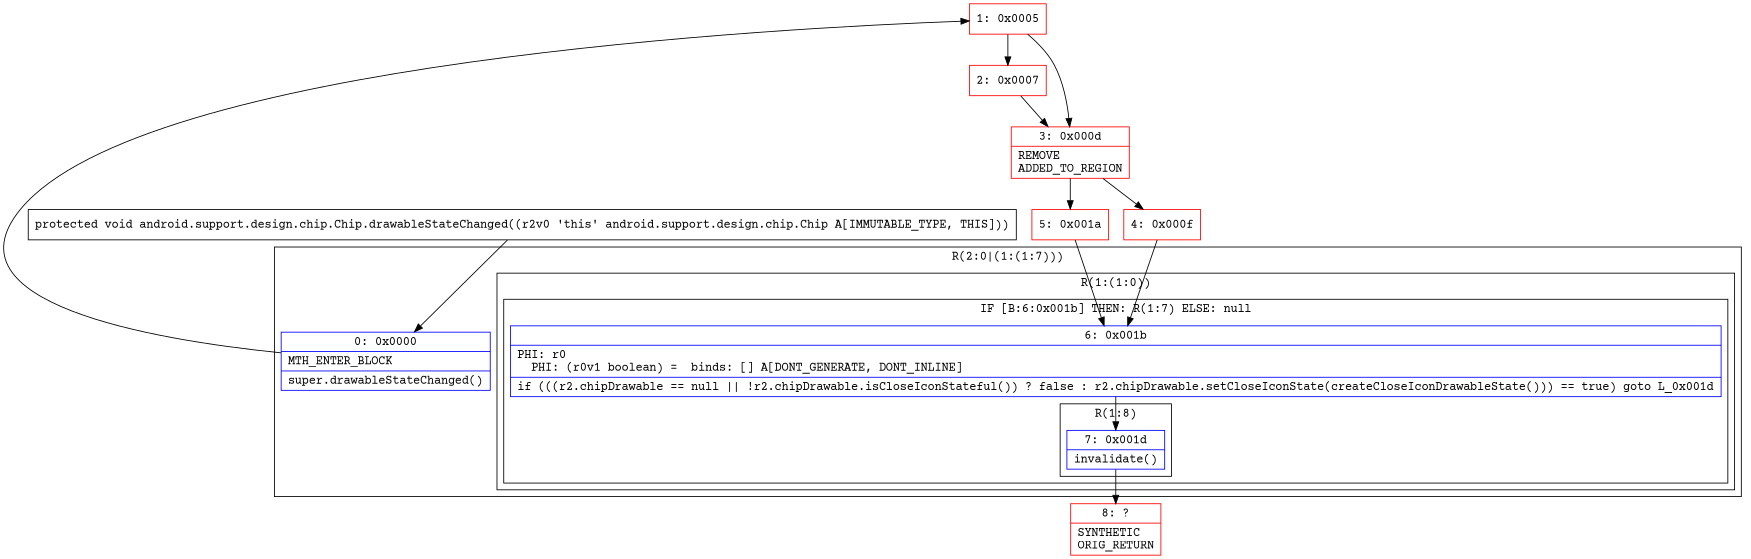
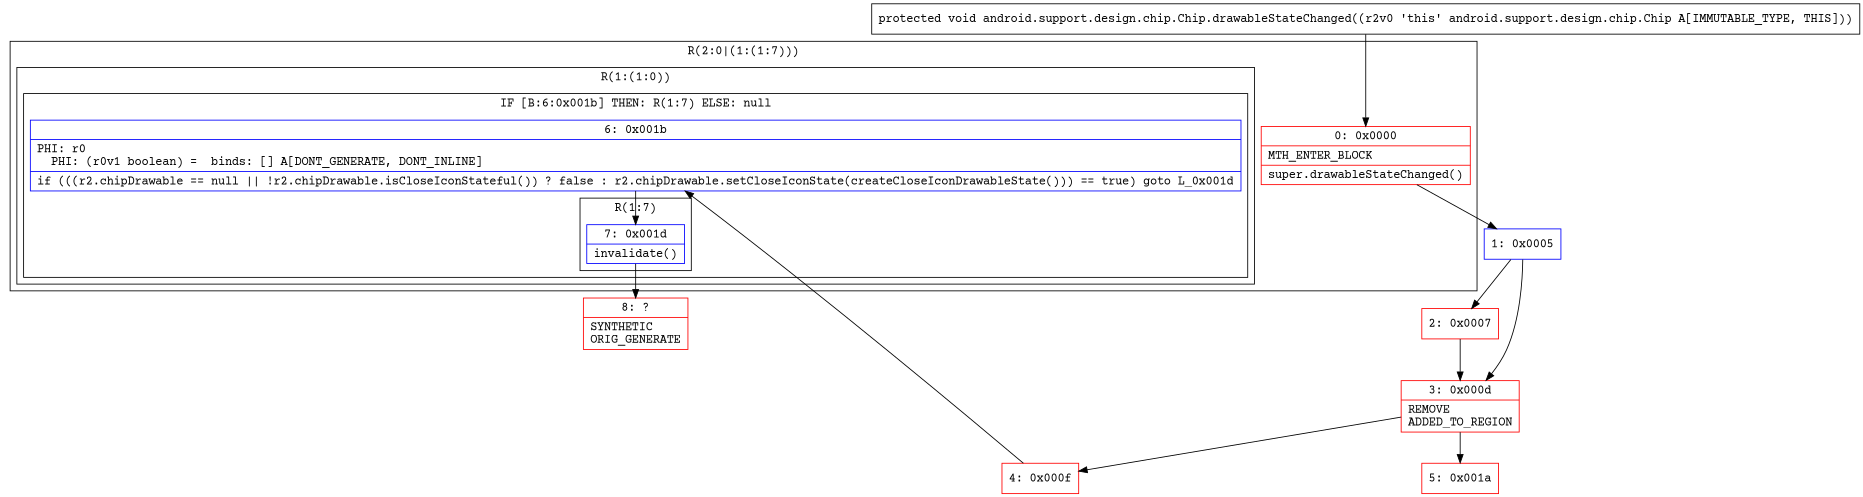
node "1: 0x0005": color red -> blue
edge "5: 0x001a" -> "6: 0x001b": removed
node "0: 0x0000": color blue -> red
cluster "R(1:8)": label "R(1:8)" -> "R(1:7)"
node "8: ?": text "ORIG_RETURN" -> "ORIG_GENERATE"
